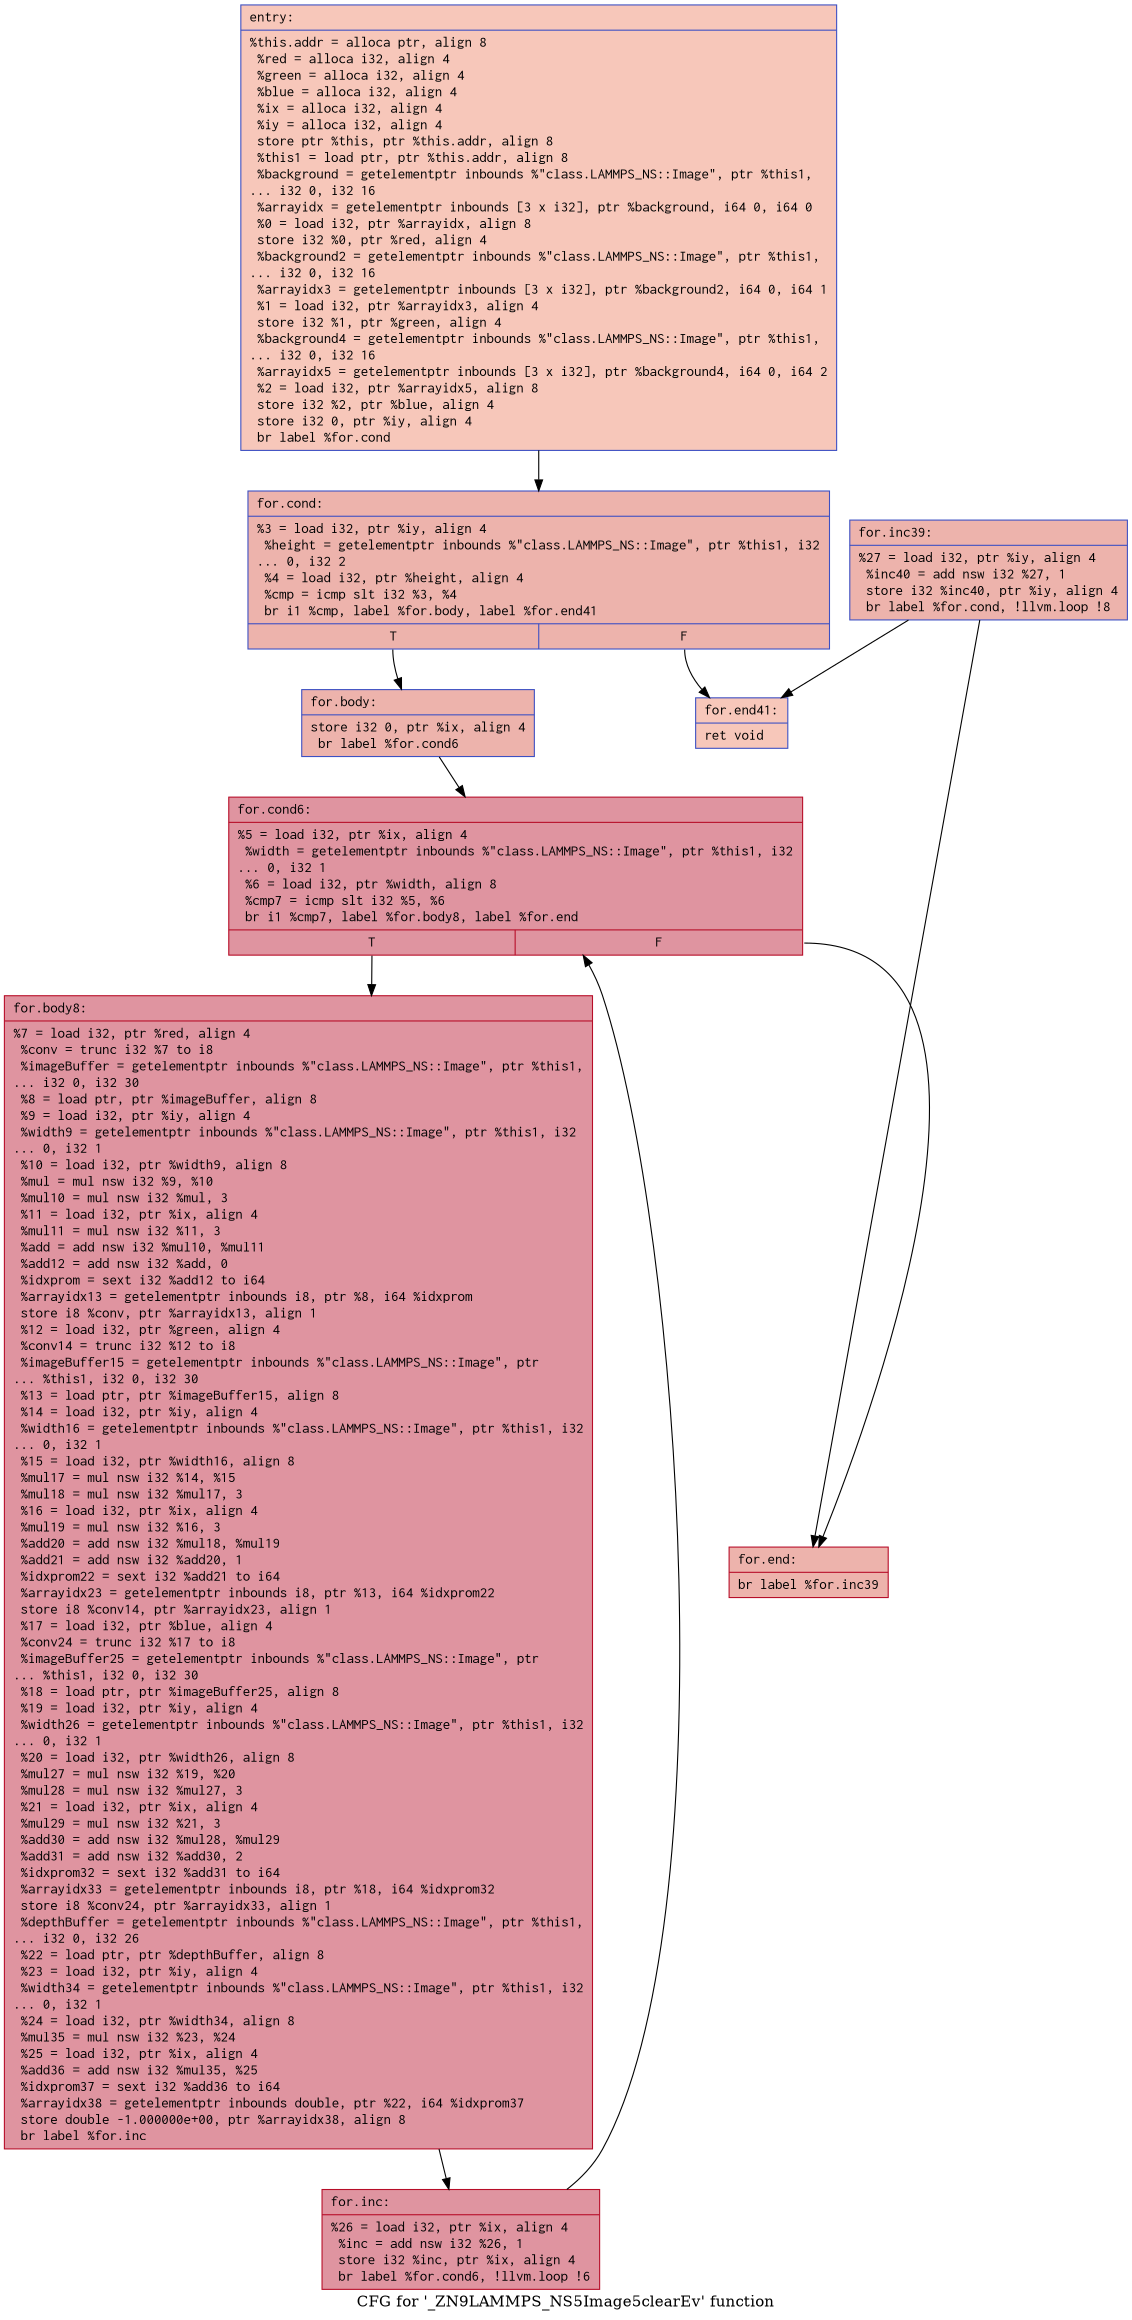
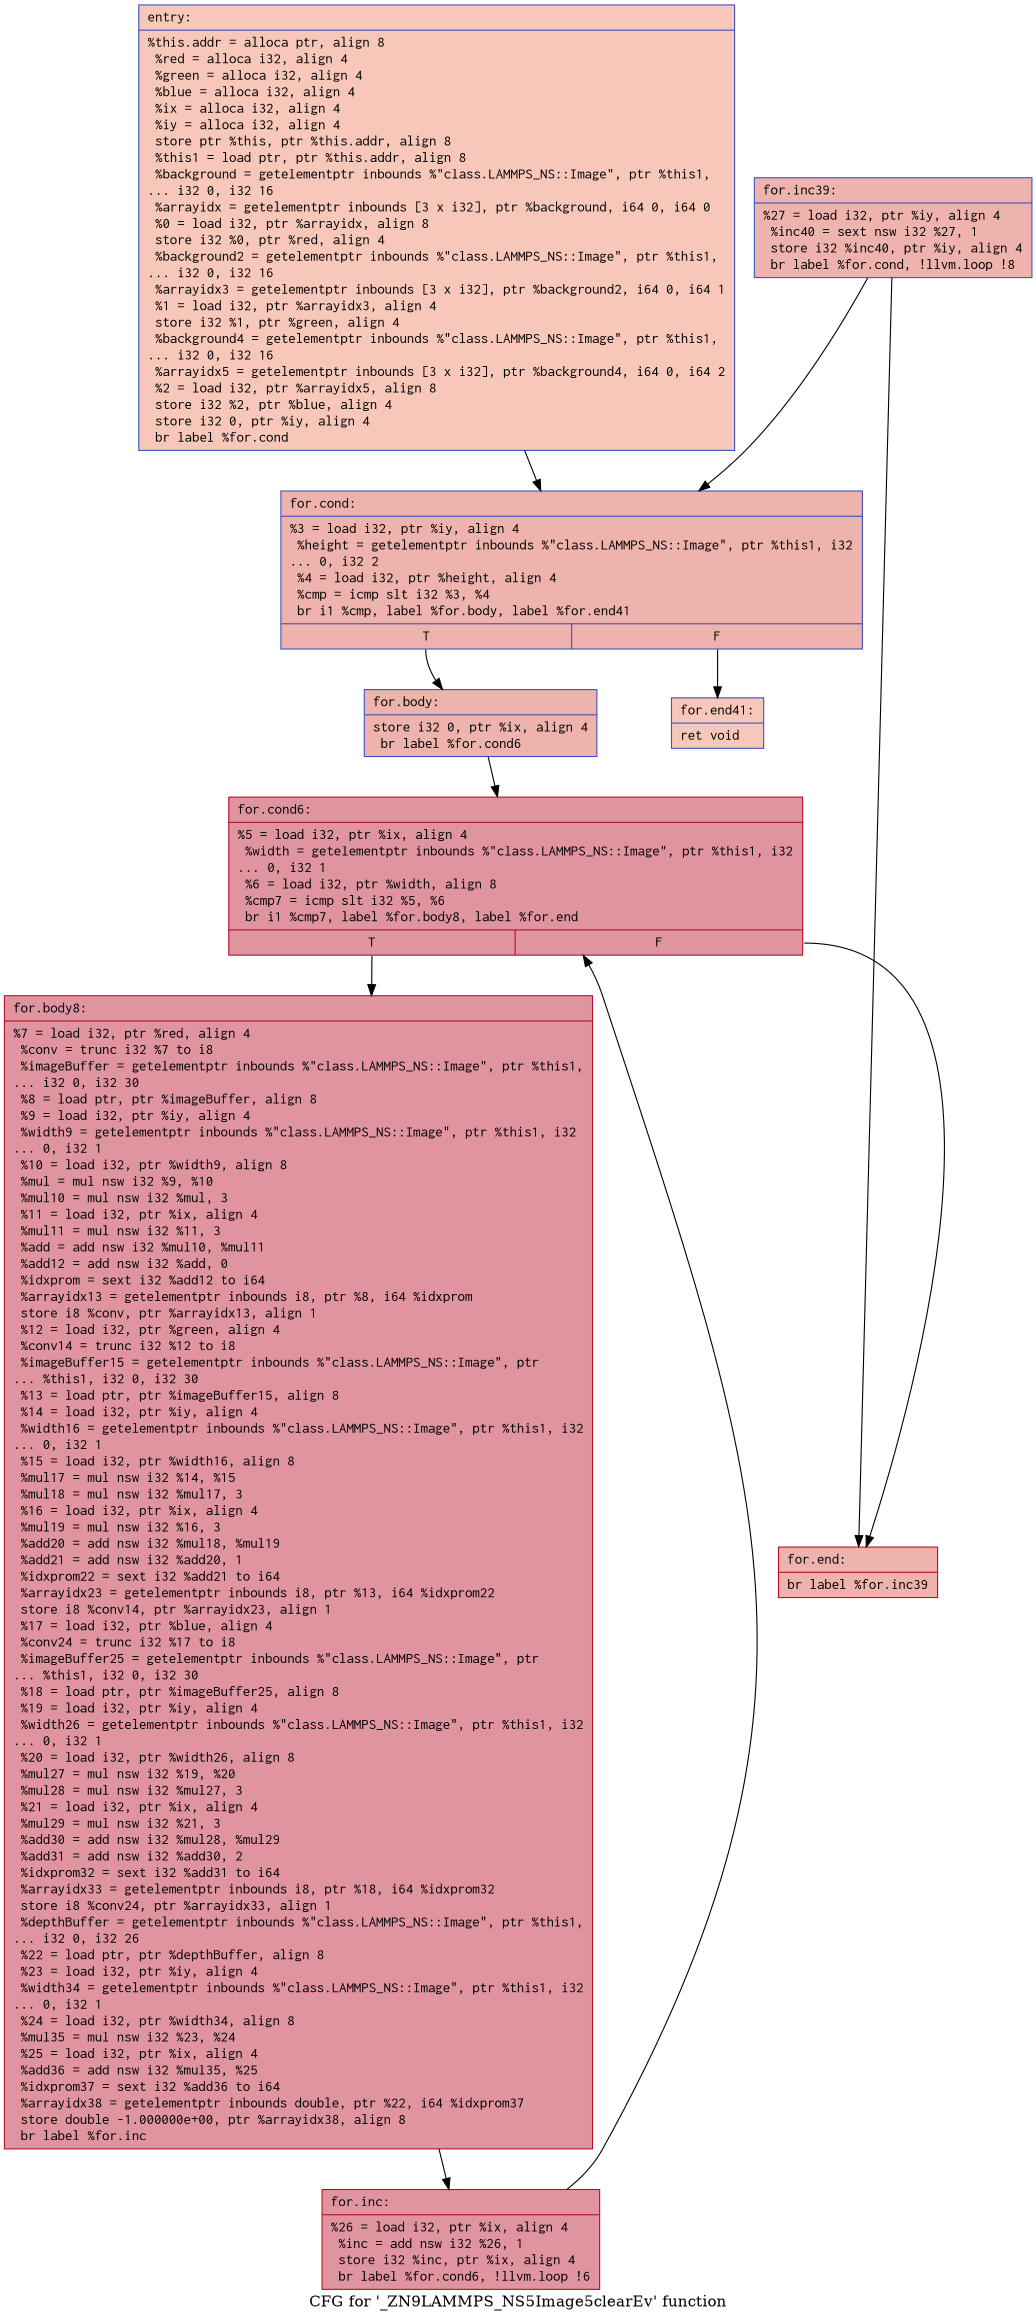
node "for.inc39:": text "%inc40 = add nsw i32 %27, 1" -> "%inc40 = sext nsw i32 %27, 1"
edge "for.inc39:" -> "for.end41:": now "for.inc39:" -> "for.cond:"
